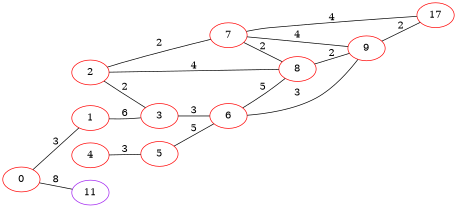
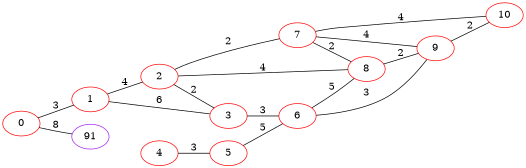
node "17": label "17" -> "10"
edge "2" -- "1": added, label "4"
node "11": label "11" -> "91"
